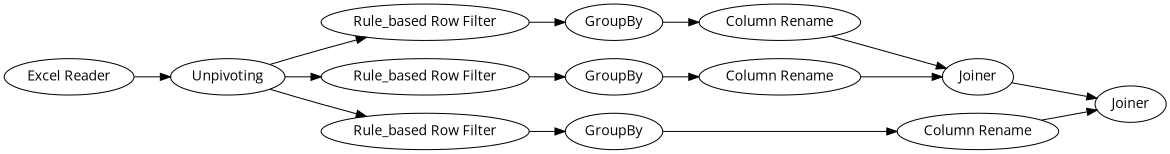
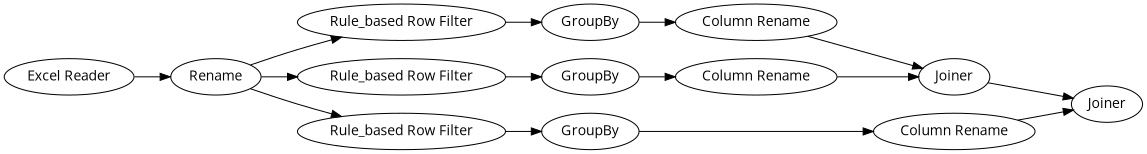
node "Unpivoting": label "Unpivoting" -> "Rename"
